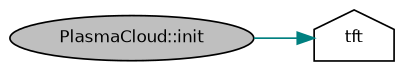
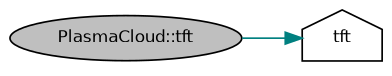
node "PlasmaCloud::init": label "PlasmaCloud::init" -> "PlasmaCloud::tft"
